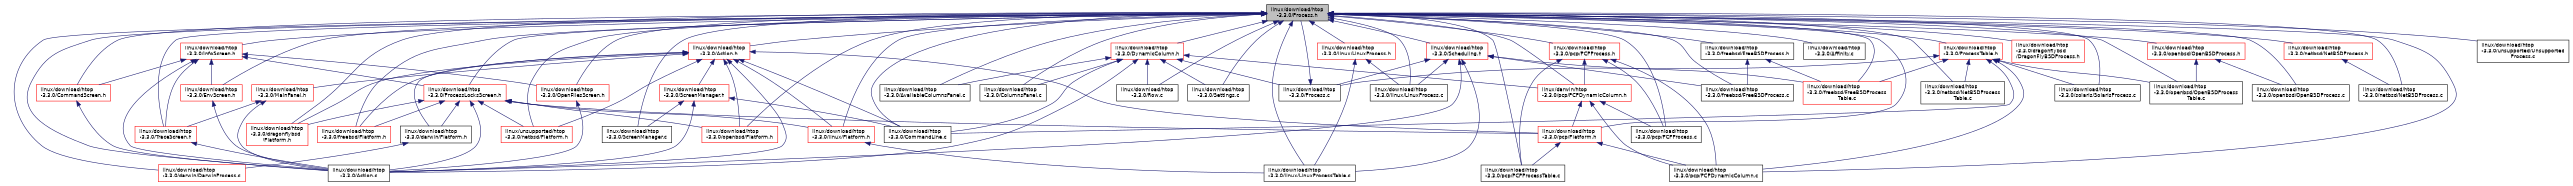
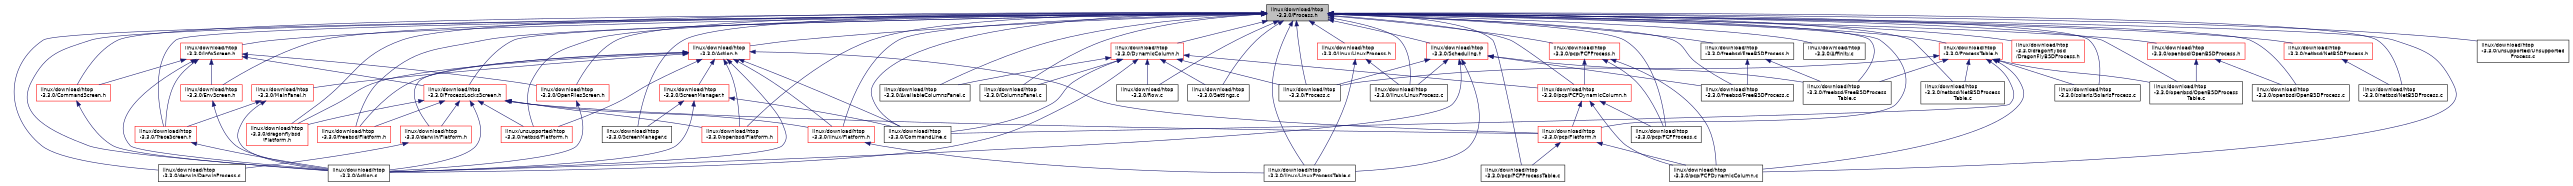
edge "linux/download/htop -3.3.0/Process.h" -> "linux/download/htop -3.3.0/Process.c": reversed
node "linux/darwin/htop -3.3.0/pcp/PCPDynamicColumn.h": label "linux/darwin/htop -3.3.0/pcp/PCPDynamicColumn.h" -> "linux/download/htop -3.3.0/pcp/PCPDynamicColumn.h"
node "linux/download/htop -3.3.0/freebsd/FreeBSDProcess Table.c": color red -> black
edge "linux/download/htop -3.3.0/pcp/PCPProcessTable.c" -> "linux/download/htop -3.3.0/pcp/PCPProcess.h": removed
node "linux/download/htop -3.3.0/darwin/Platform.h": color black -> red
node "linux/download/htop -3.3.0/darwin/DarwinProcess.c": color red -> black
